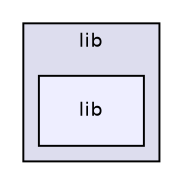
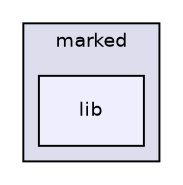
cluster "lib": label "lib" -> "marked"
